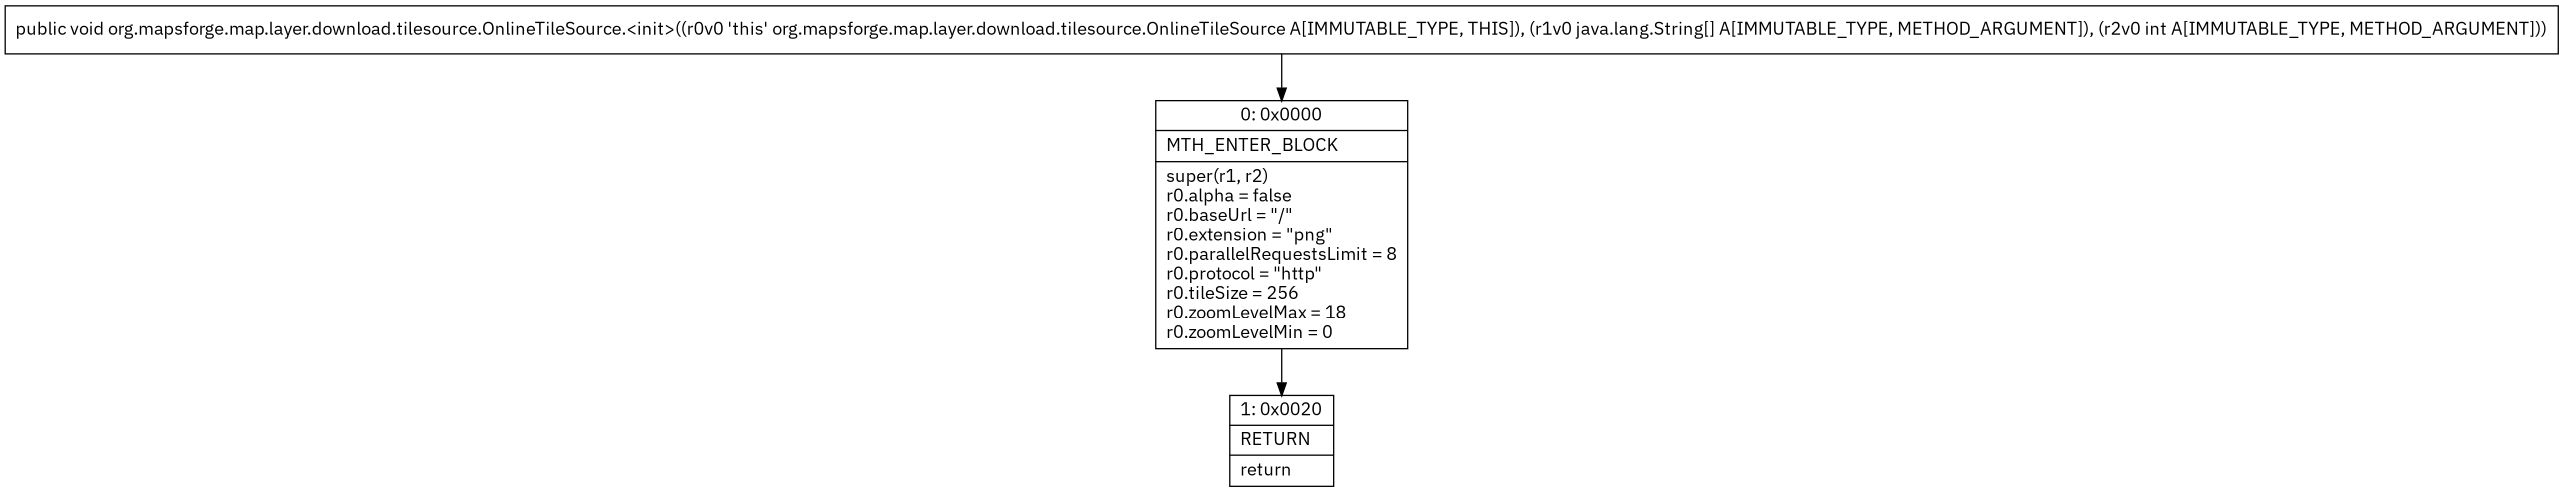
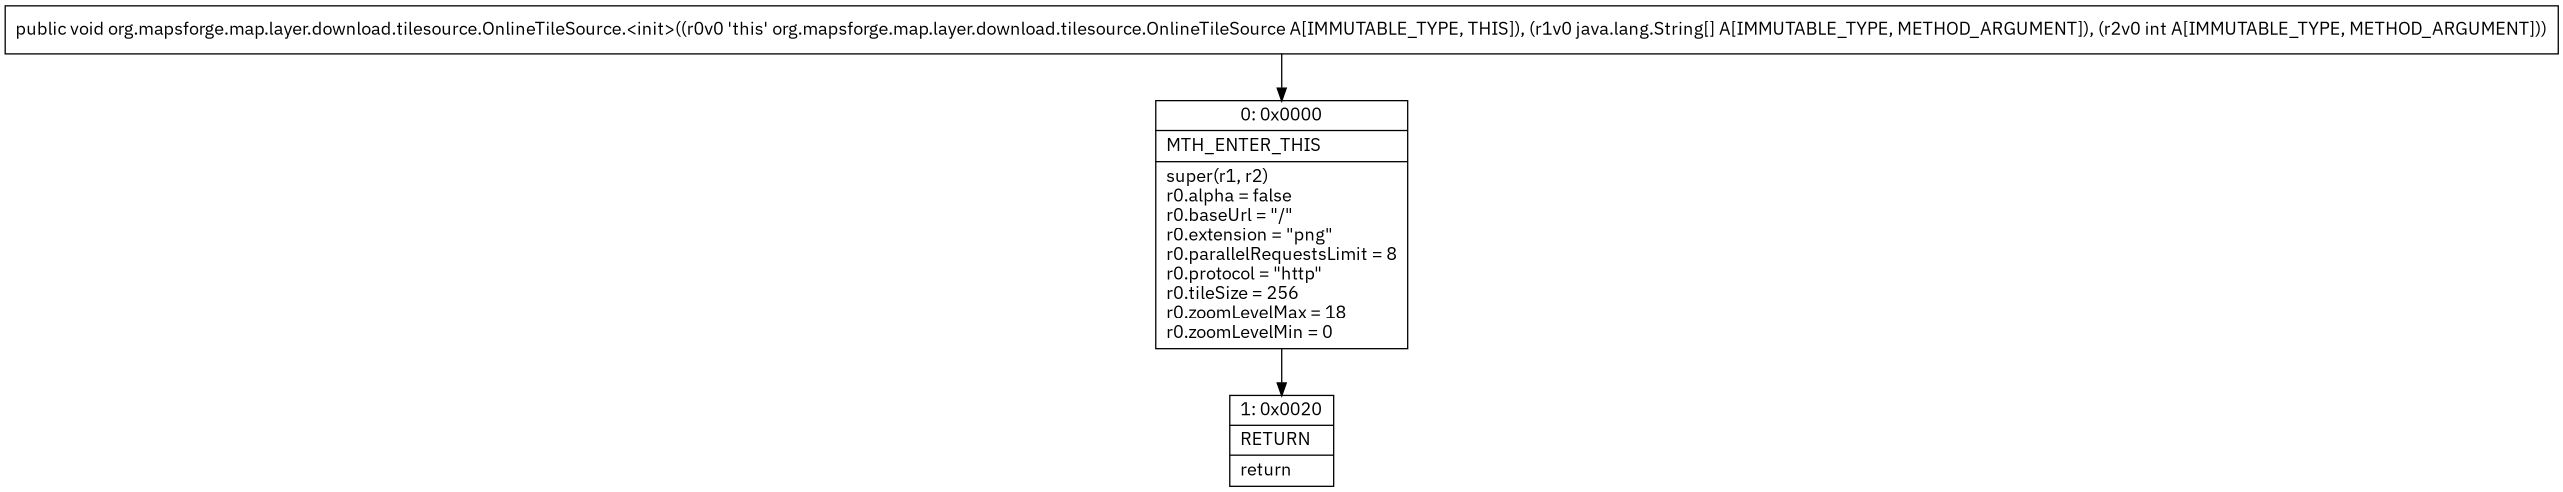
node "0: 0x0000": text "MTH_ENTER_BLOCK" -> "MTH_ENTER_THIS"
